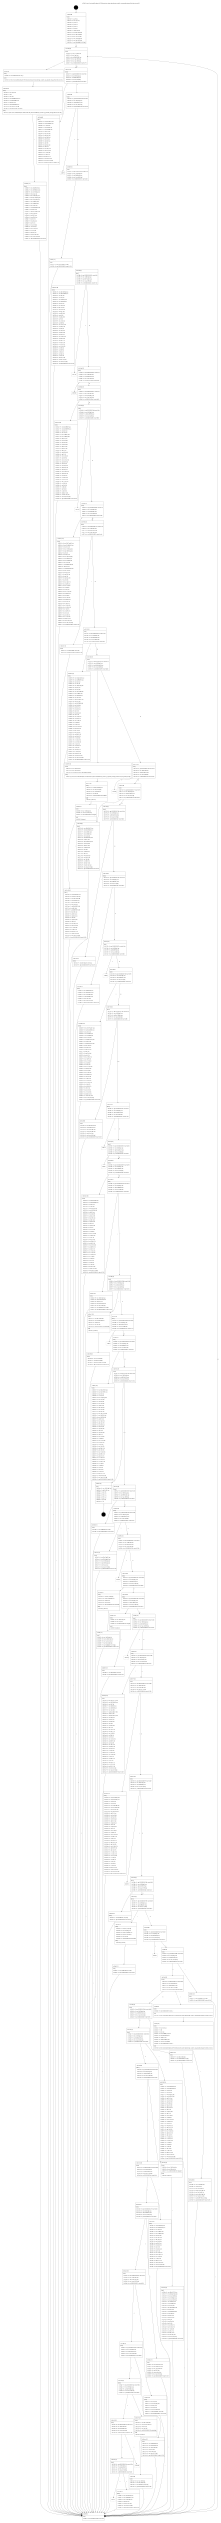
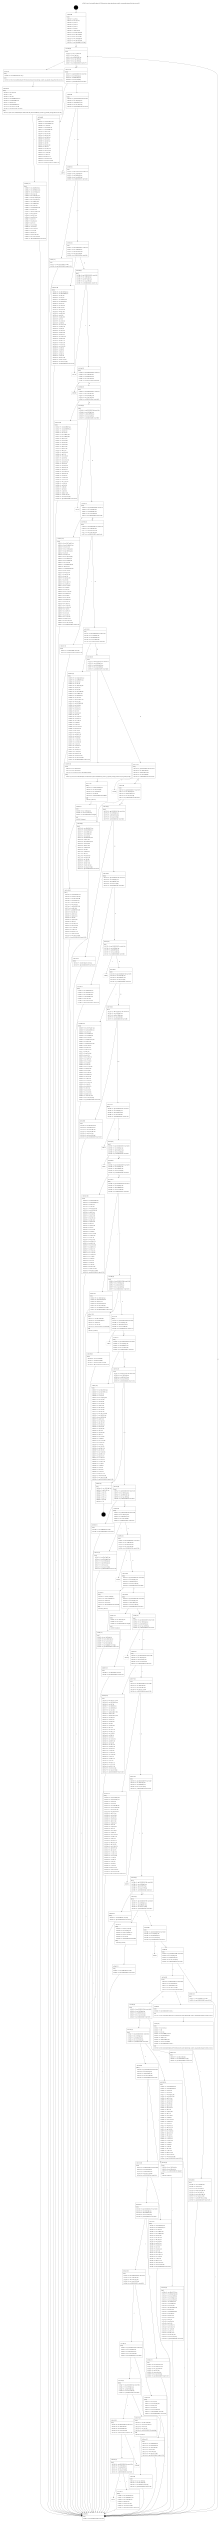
node "0x401672 [25]": added
